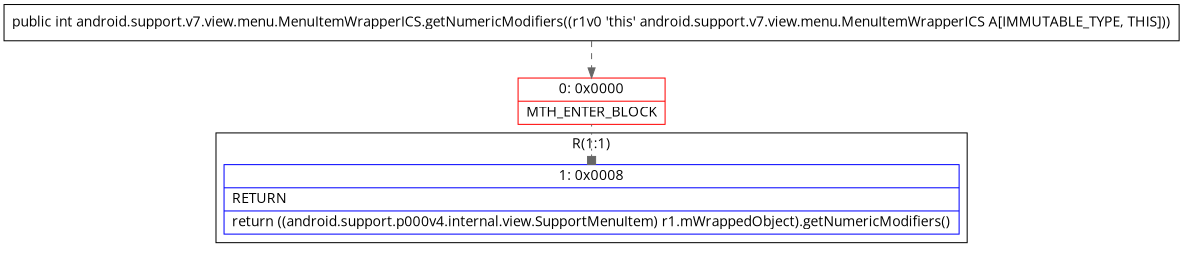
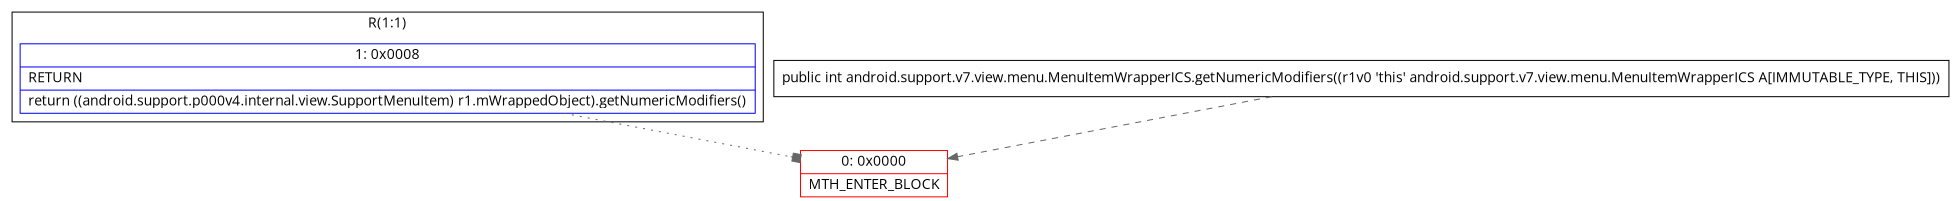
edge "0: 0x0000" -> "1: 0x0008": reversed
